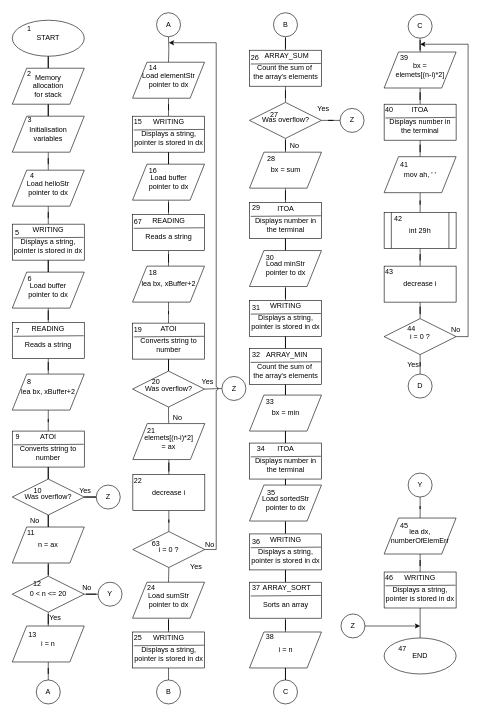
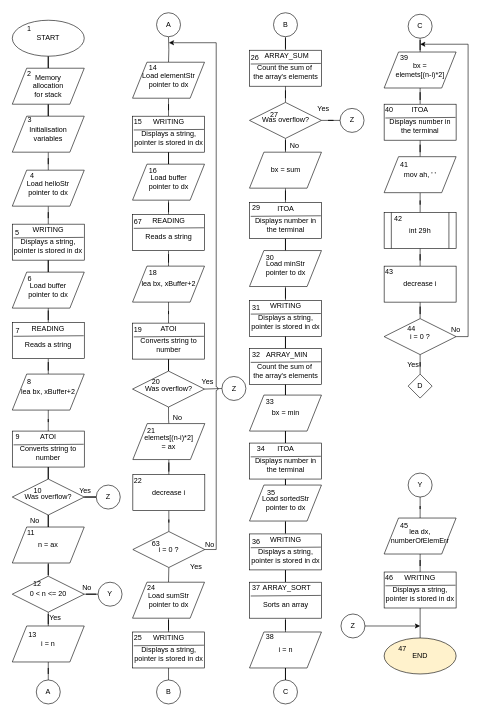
node "28": removed
node "D": shape ellipse -> diamond
node "END": fillcolor #ffffff -> #fff2cc
